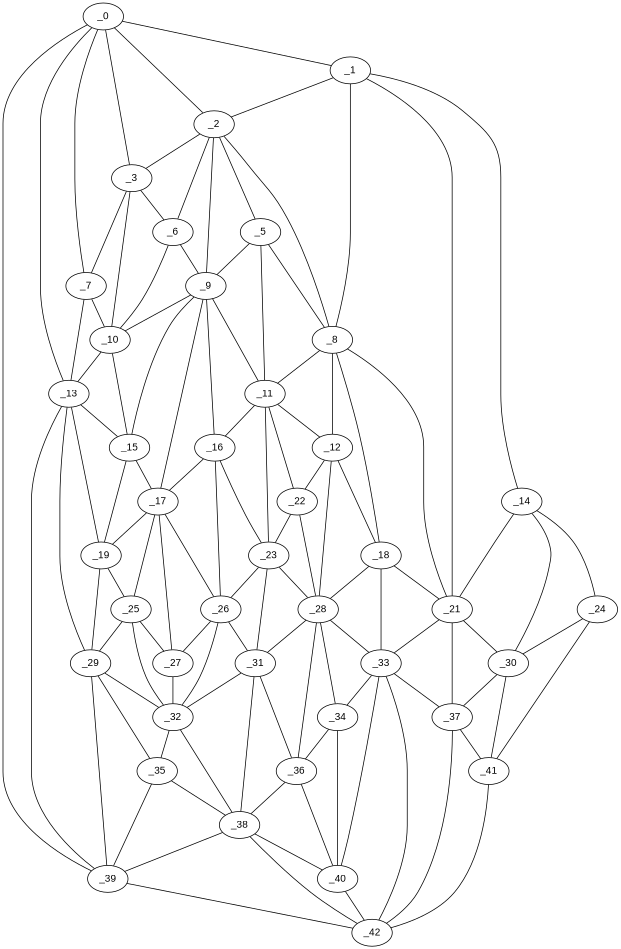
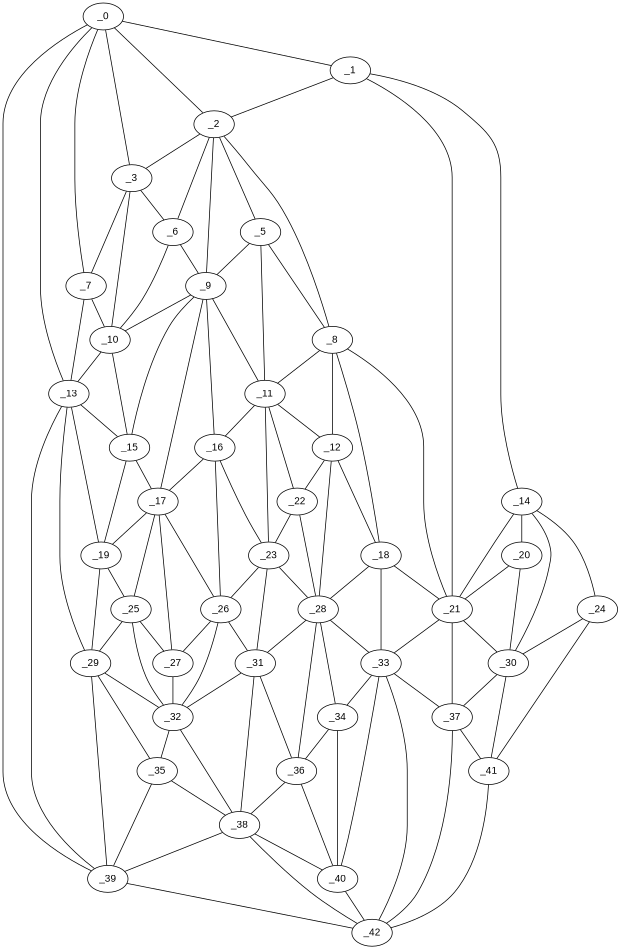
edge "_1" -- "_8": removed
node "_20": added
